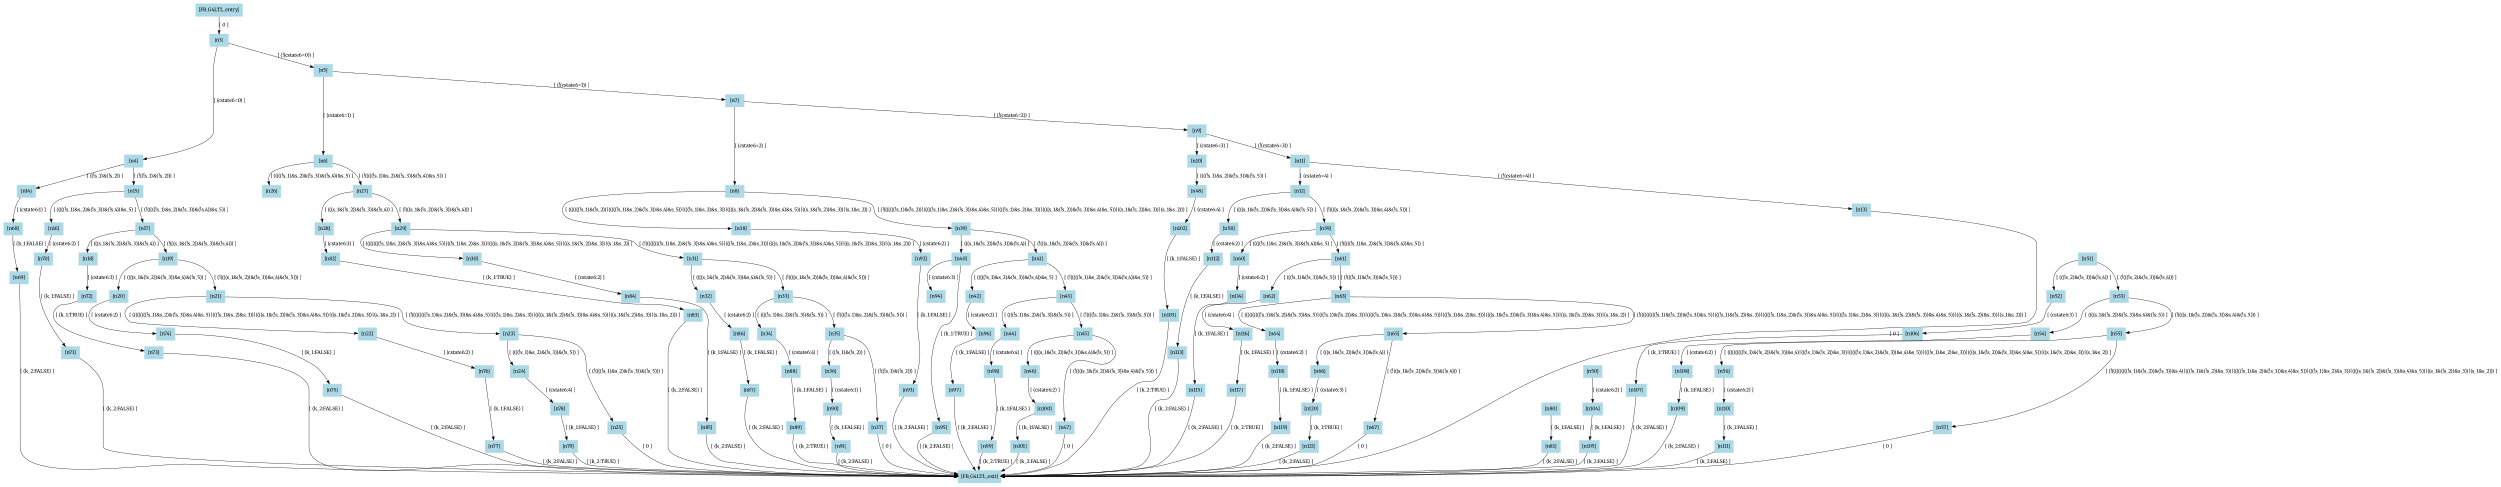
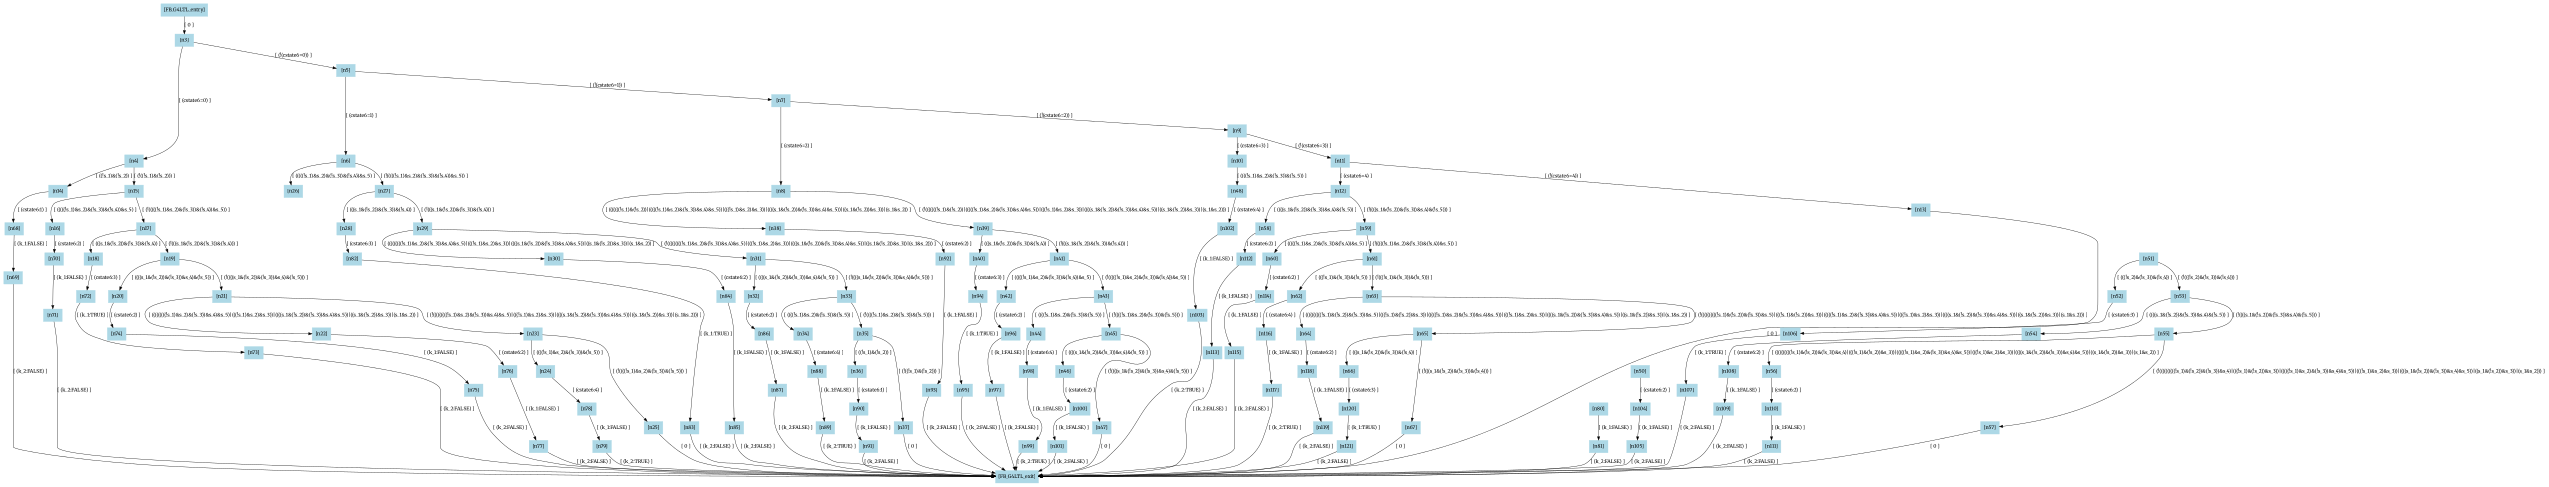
edge "[n40]" -> "[n95]": now "[n94]" -> "[n95]"
